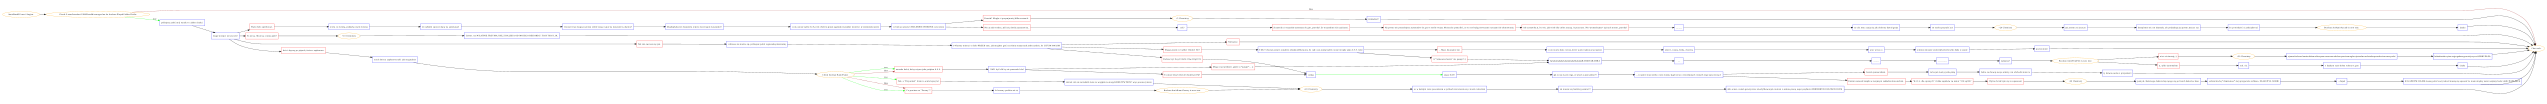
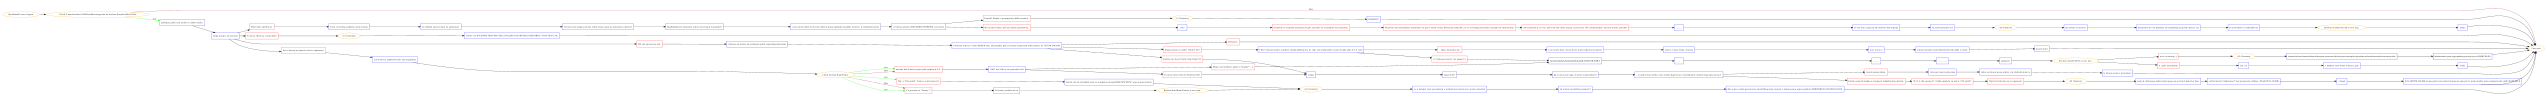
edge "czekaj" -> "znasz l33t?!": color green -> black
